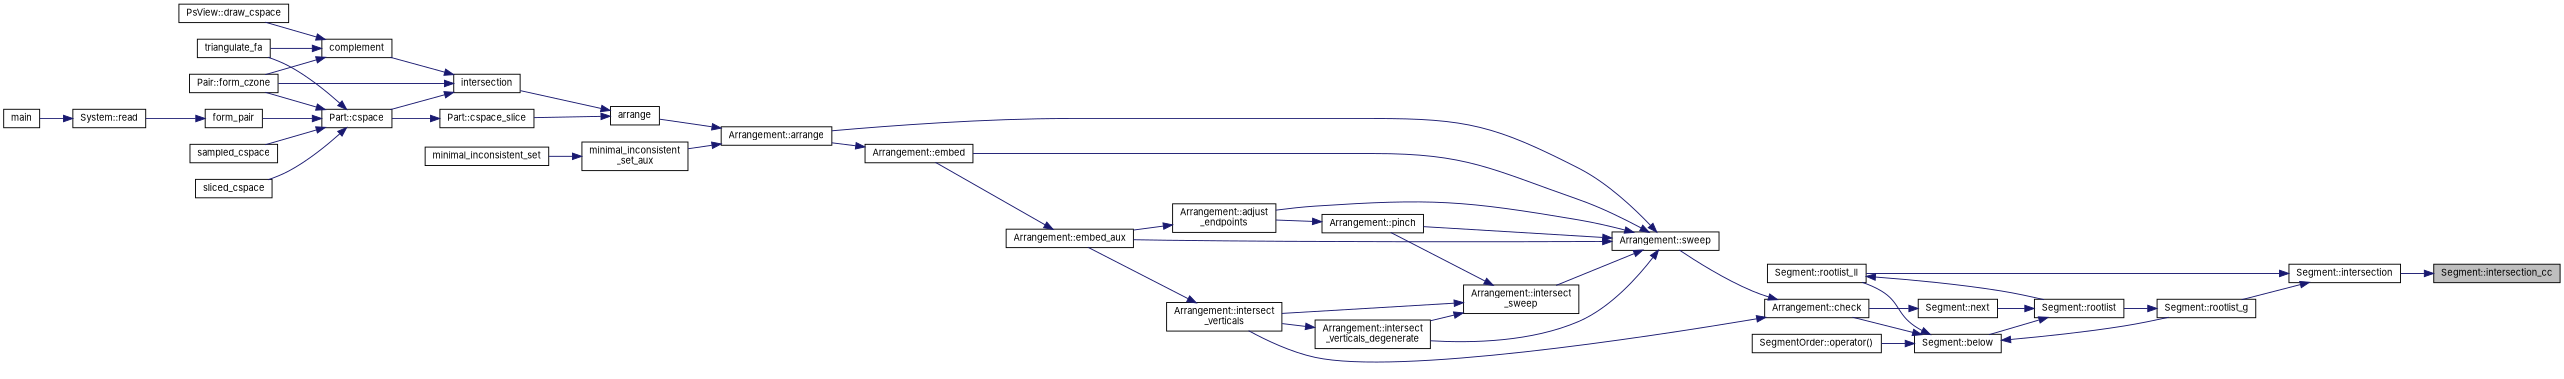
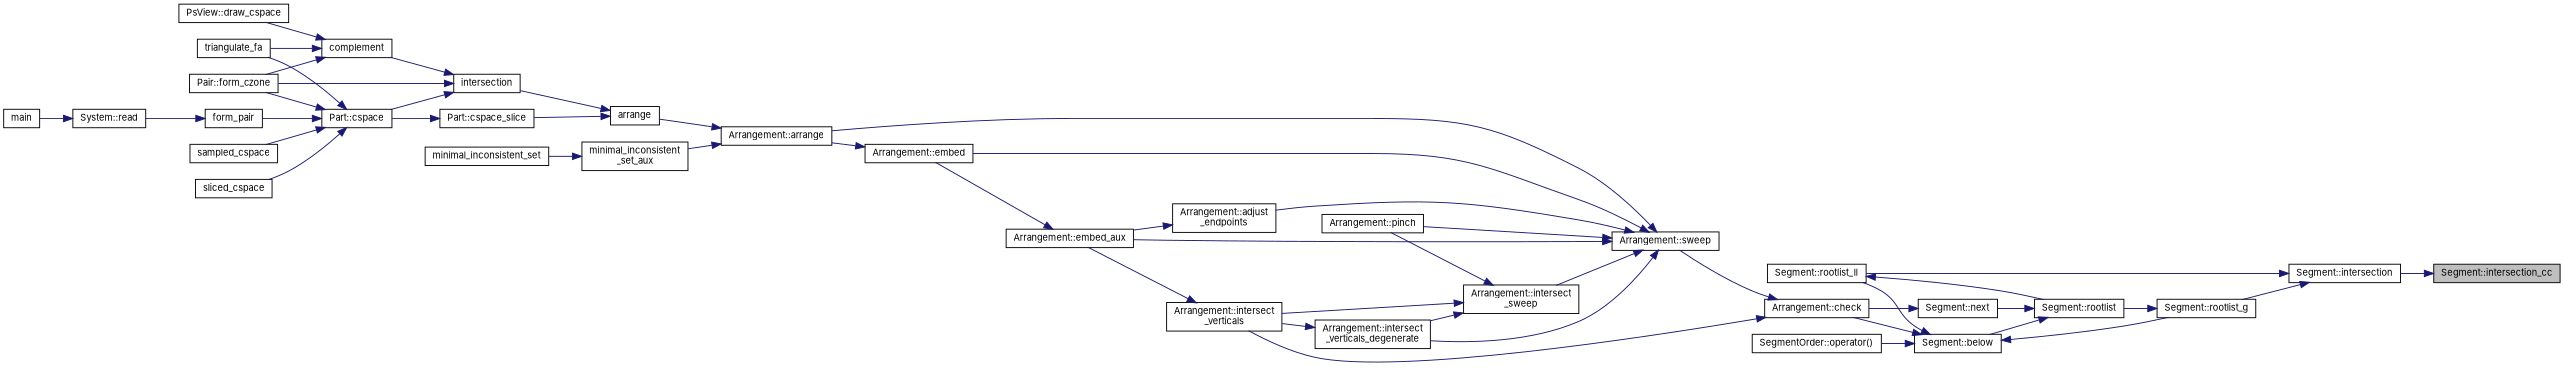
edge "Arrangement::adjust _endpoints" -> "Arrangement::pinch": removed
